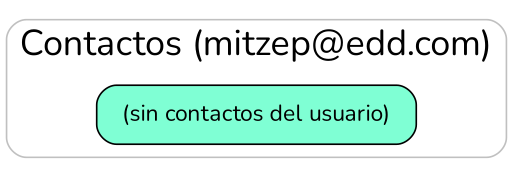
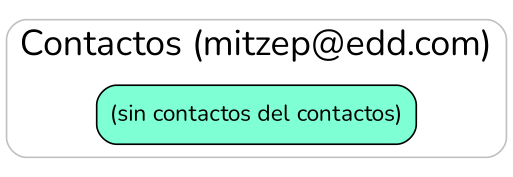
node "(sin contactos del usuario)": label "(sin contactos del usuario)" -> "(sin contactos del contactos)"
